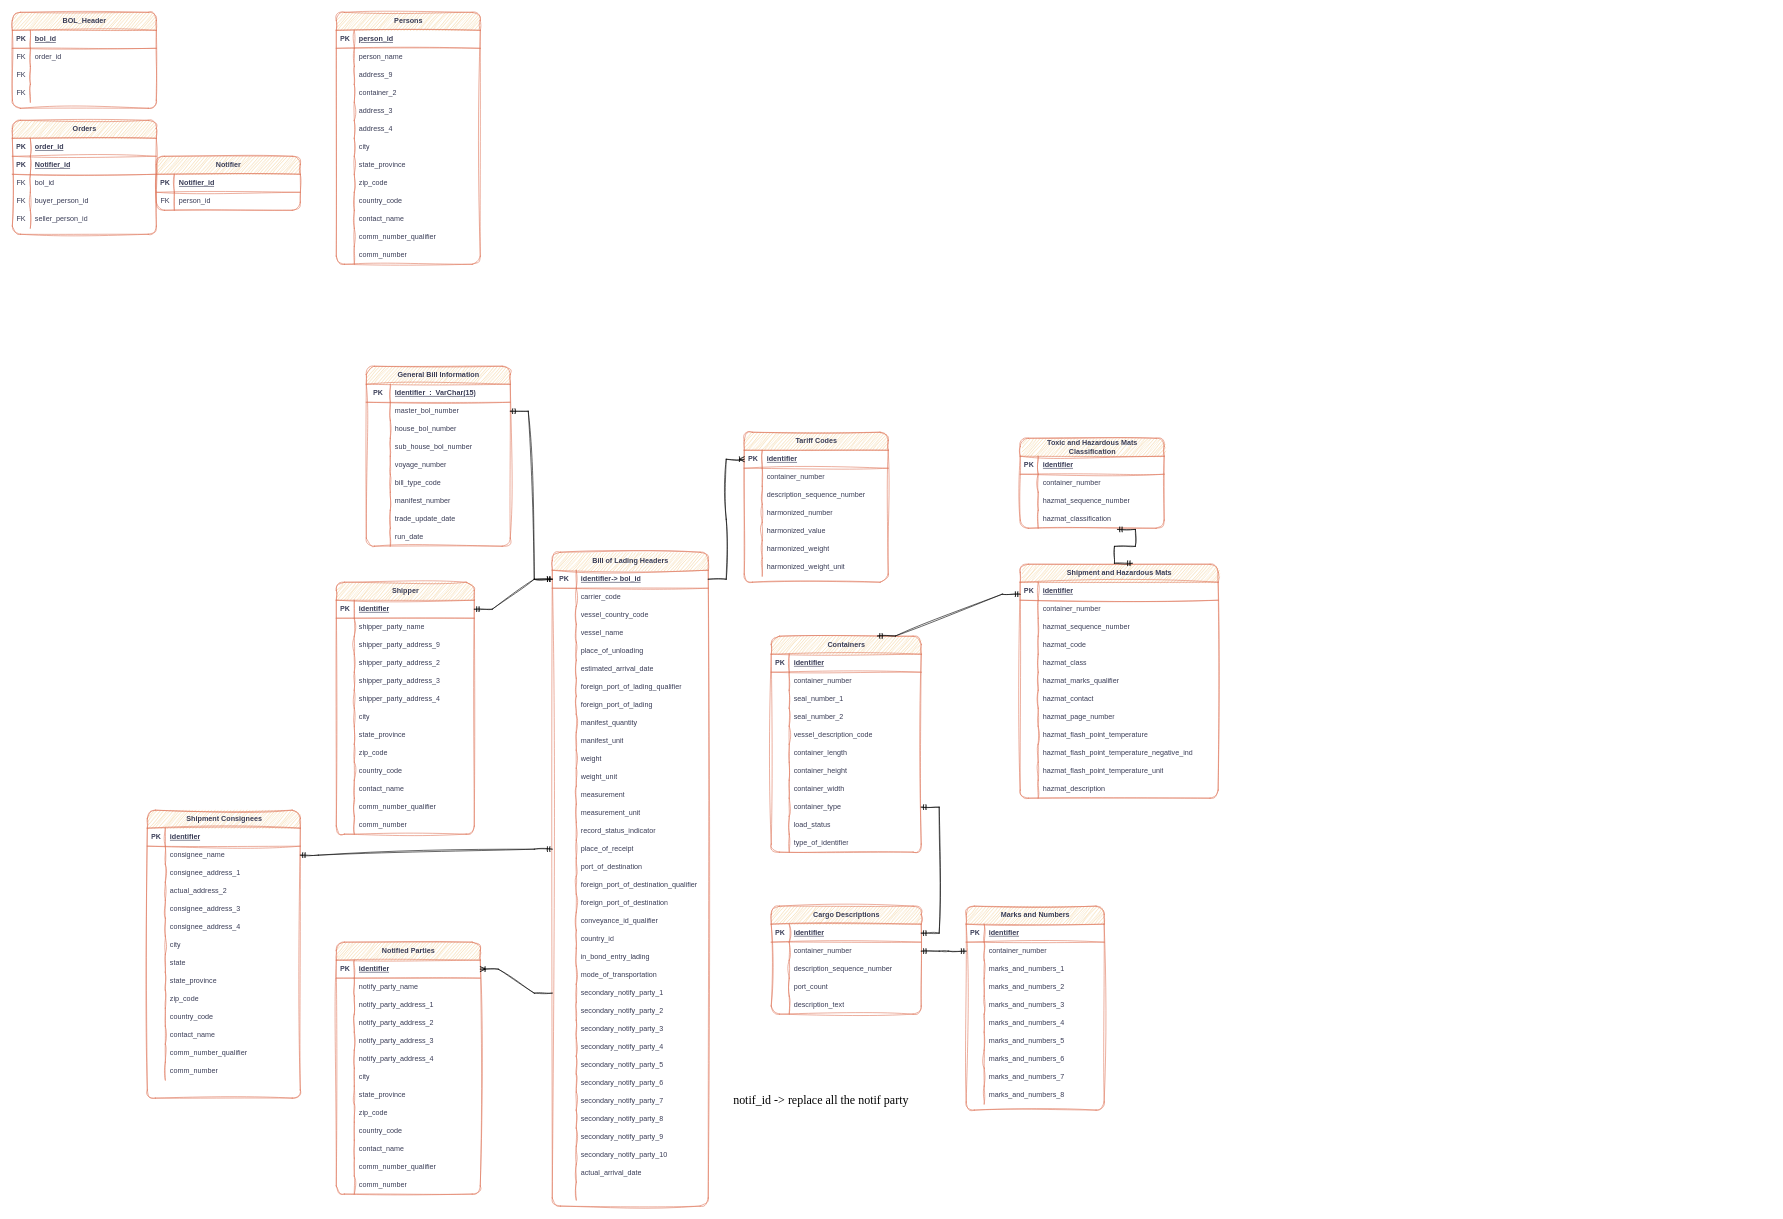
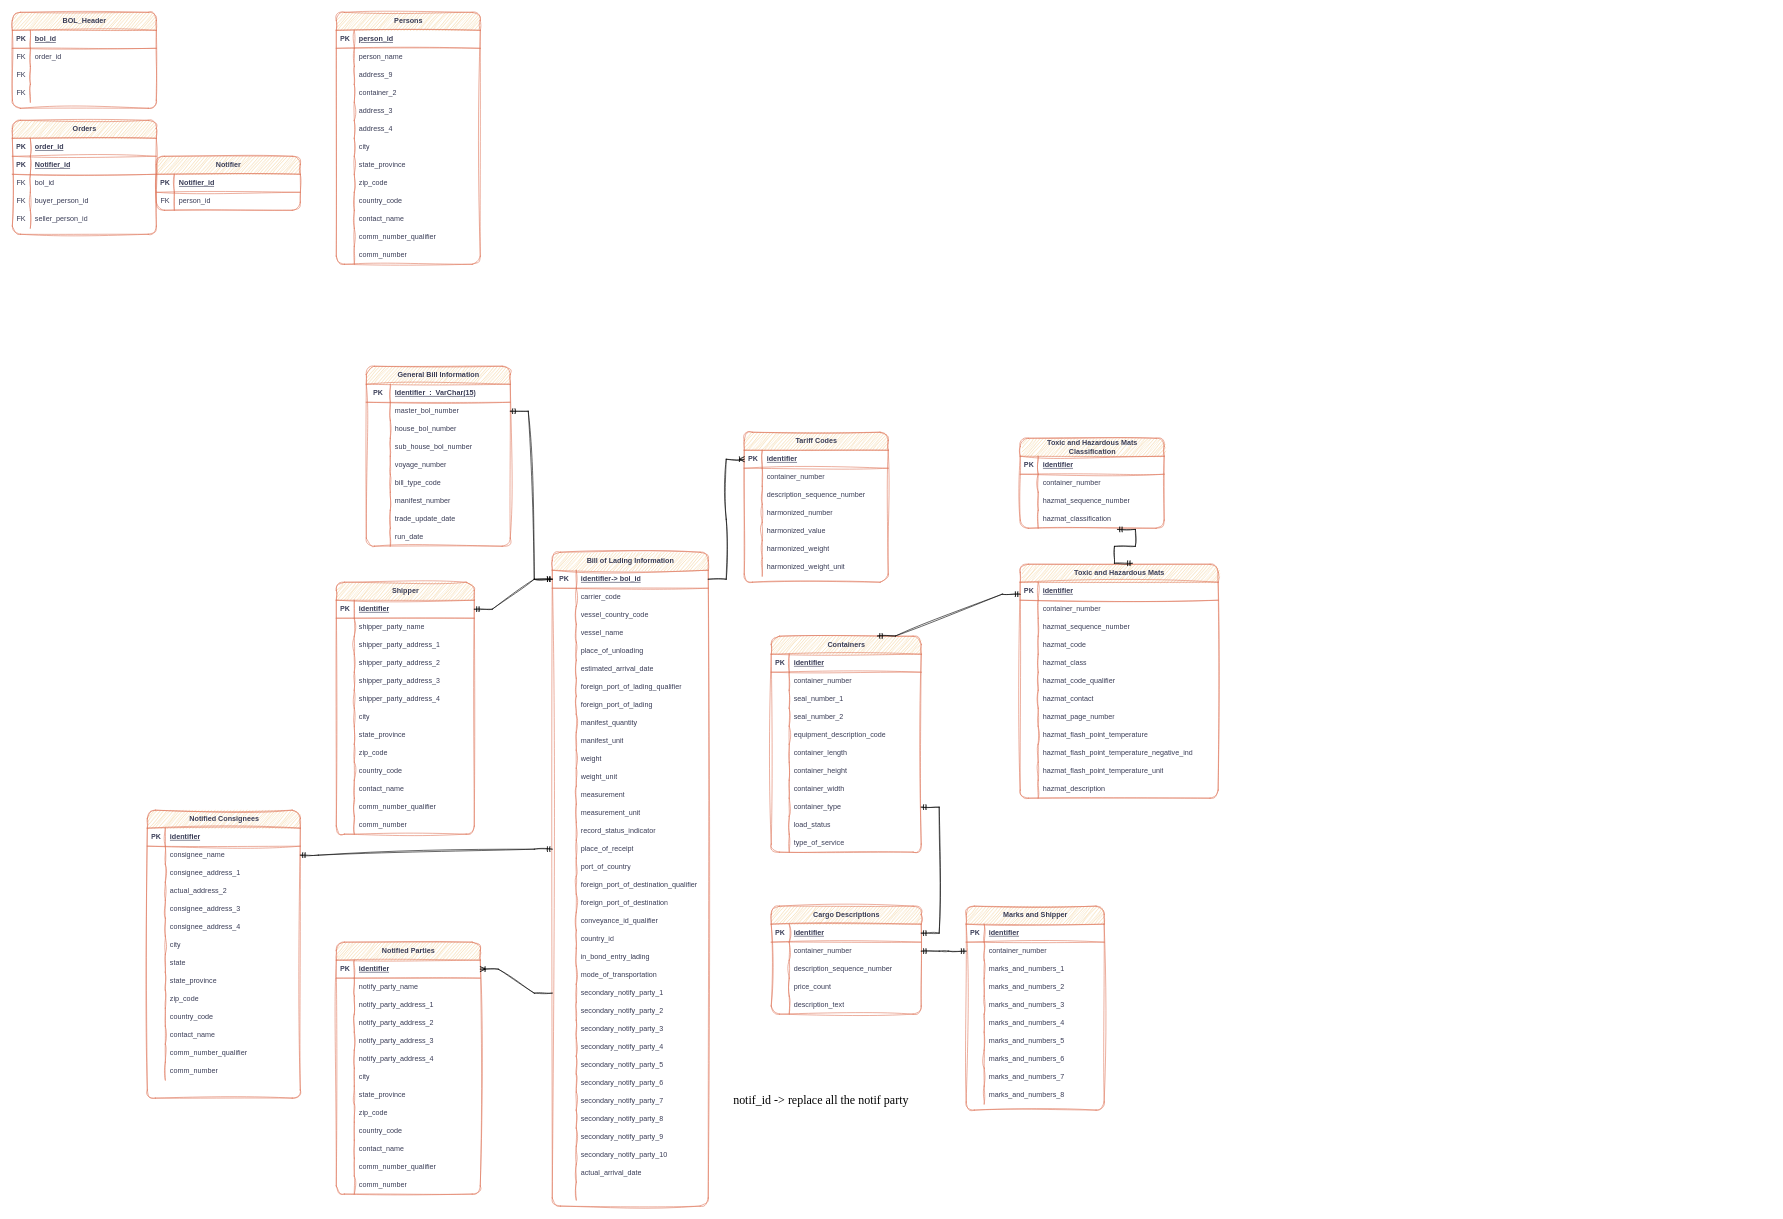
node "Bill of Lading Headers": label "Bill of Lading Headers" -> "Bill of Lading Information"
node "Shipment and Hazardous Mats": label "Shipment and Hazardous Mats" -> "Toxic and Hazardous Mats"
node "shipper_party_address_9": label "shipper_party_address_9" -> "shipper_party_address_1"
node "hazmat_marks_qualifier": label "hazmat_marks_qualifier" -> "hazmat_code_qualifier"
node "vessel_description_code": label "vessel_description_code" -> "equipment_description_code"
node "Shipment Consignees": label "Shipment Consignees" -> "Notified Consignees"
node "type_of_identifier": label "type_of_identifier" -> "type_of_service"
node "port_of_destination": label "port_of_destination" -> "port_of_country"
node "Marks and Numbers": label "Marks and Numbers" -> "Marks and Shipper"
node "port_count": label "port_count" -> "price_count"
